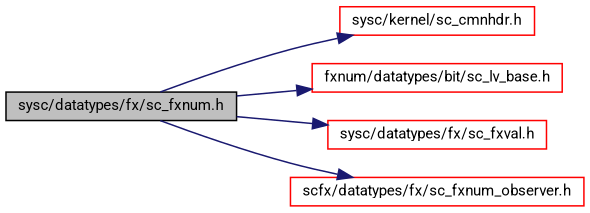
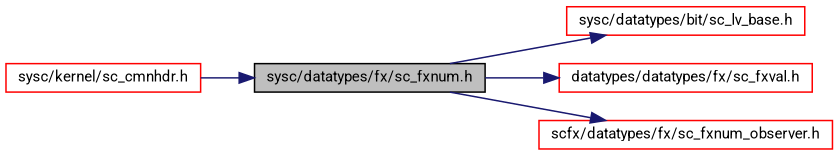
edge "sysc/datatypes/fx/sc_fxnum.h" -> "sysc/kernel/sc_cmnhdr.h": reversed
node "fxnum/datatypes/bit/sc_lv_base.h": label "fxnum/datatypes/bit/sc_lv_base.h" -> "sysc/datatypes/bit/sc_lv_base.h"
node "sysc/datatypes/fx/sc_fxval.h": label "sysc/datatypes/fx/sc_fxval.h" -> "datatypes/datatypes/fx/sc_fxval.h"
